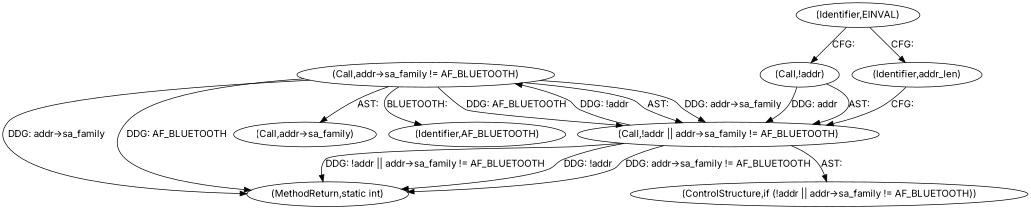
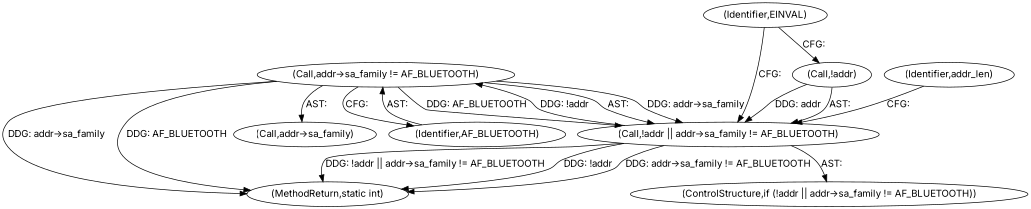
edge "(Identifier,EINVAL)" -> "(Identifier,addr_len)": now "(Identifier,EINVAL)" -> "(Call,!addr || addr->sa_family != AF_BLUETOOTH)"
edge "(Call,addr->sa_family != AF_BLUETOOTH)" -> "(Identifier,AF_BLUETOOTH)": label "BLUETOOTH: " -> "CFG: "
edge "(Identifier,AF_BLUETOOTH)" -> "(Call,addr->sa_family != AF_BLUETOOTH)": added, label "AST:"
